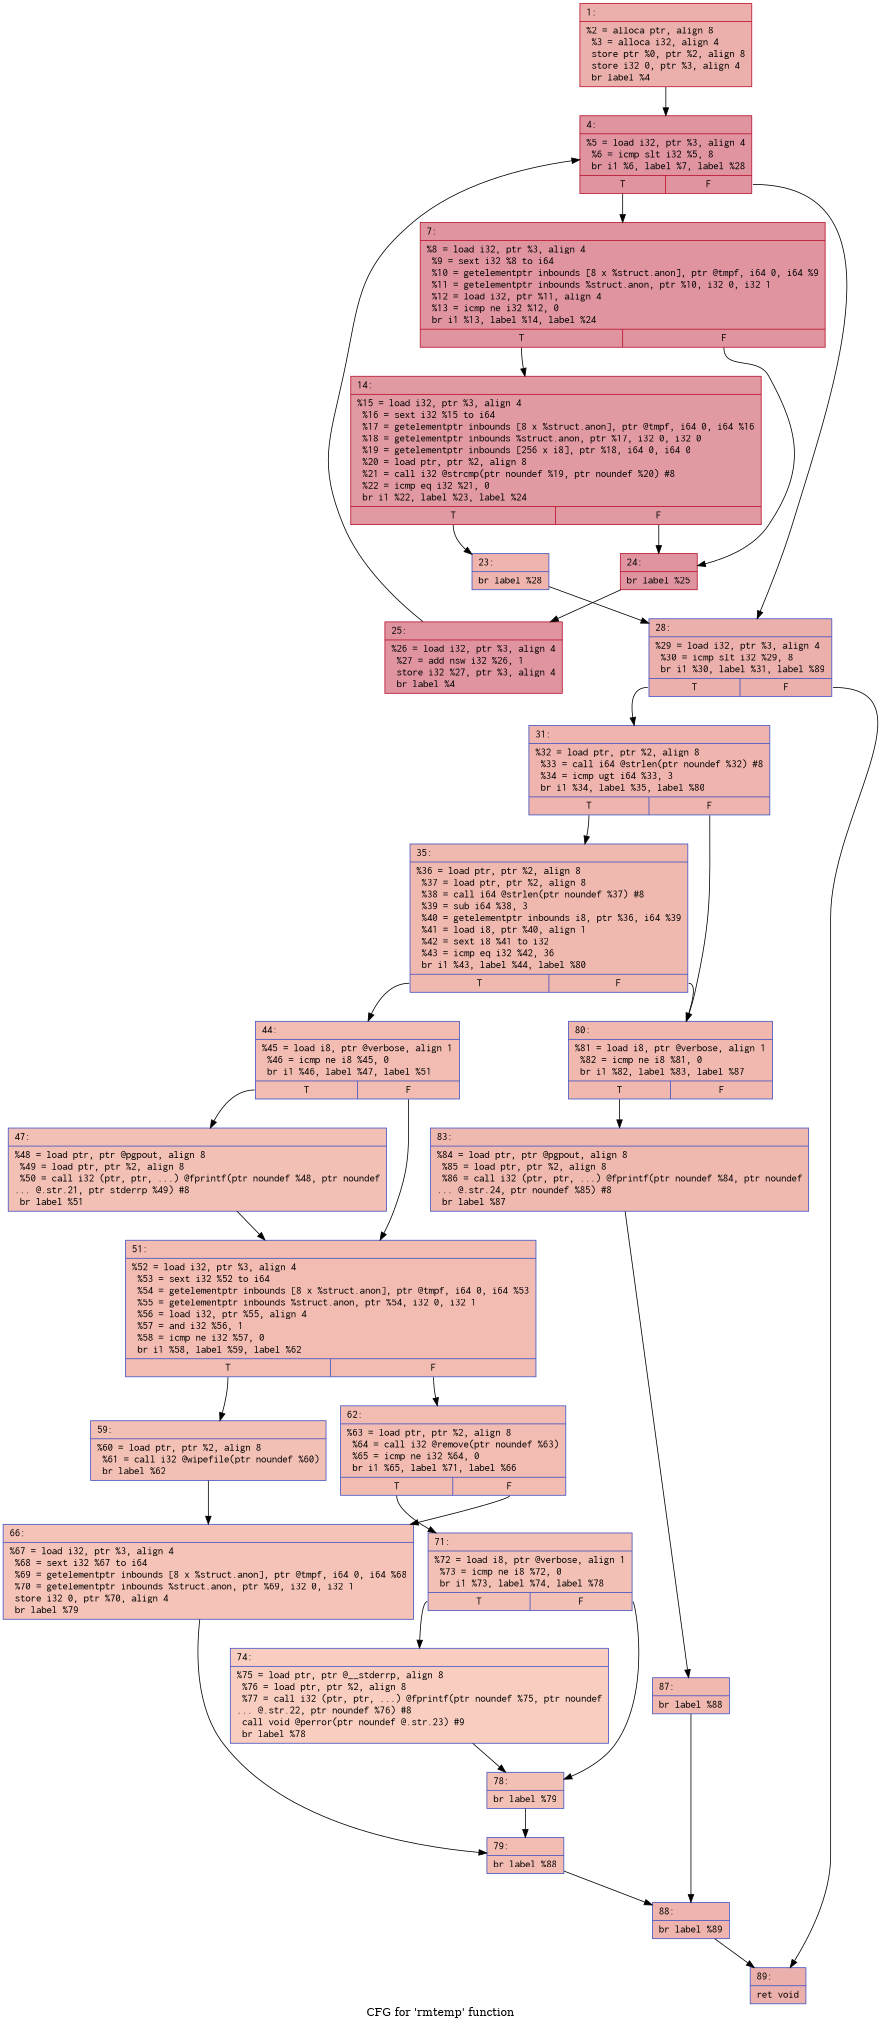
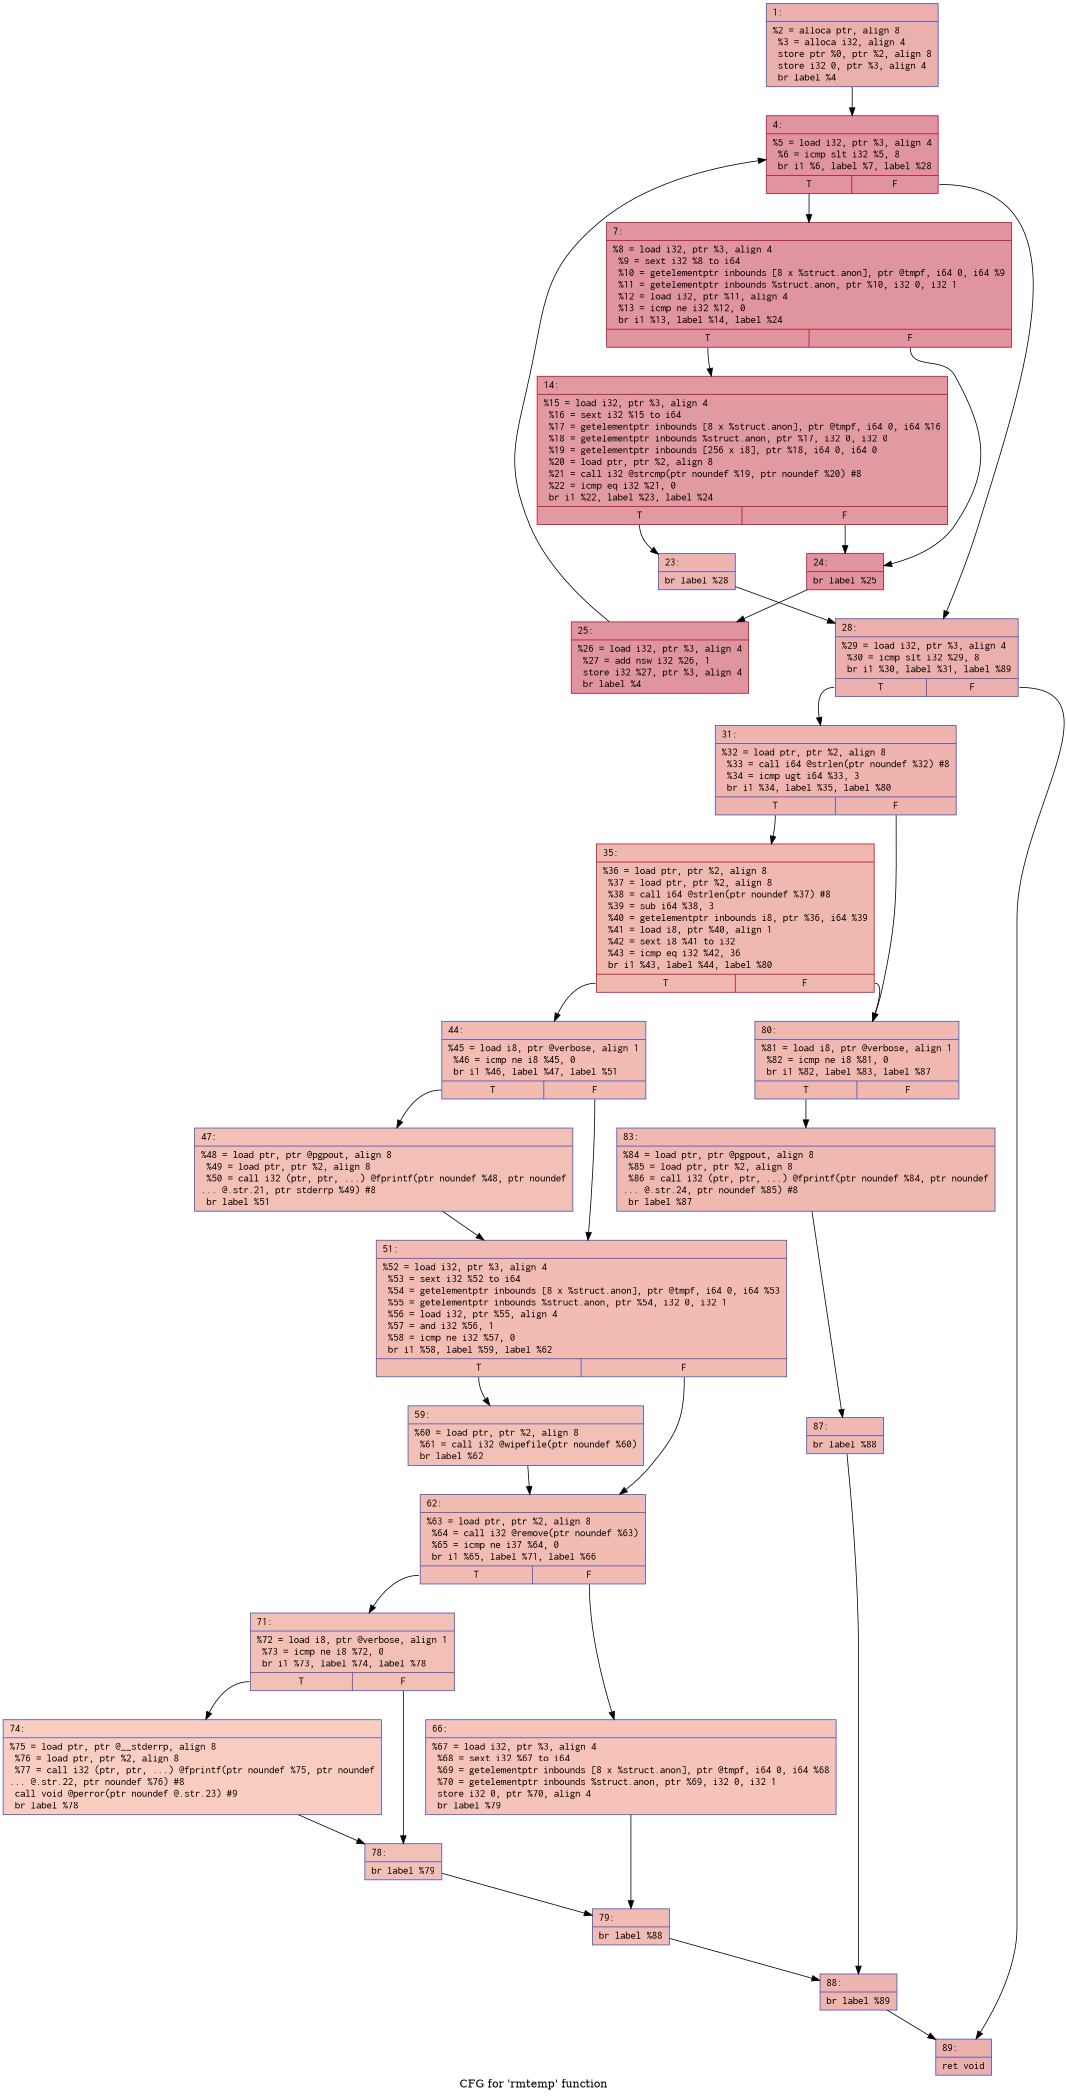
node "1:": color #b70d28ff -> #3d50c3ff
node "35:": color #3d50c3ff -> #b70d28ff
node "62:": text "%65 = icmp ne i32 %64, 0" -> "%65 = icmp ne i37 %64, 0"
edge "59:" -> "66:": now "59:" -> "62:"
